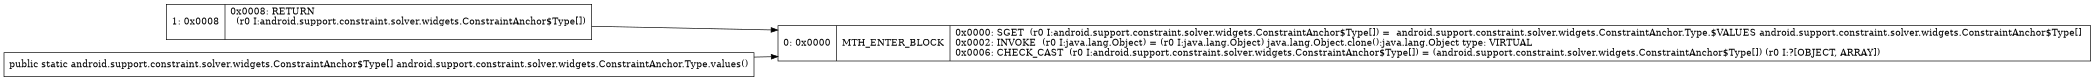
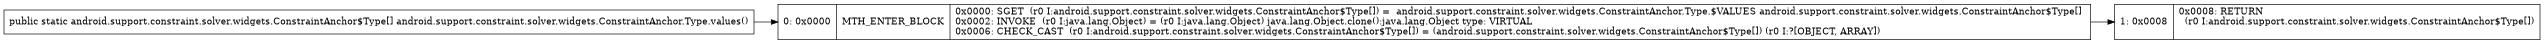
edge "1: 0x0008" -> "0: 0x0000": reversed
